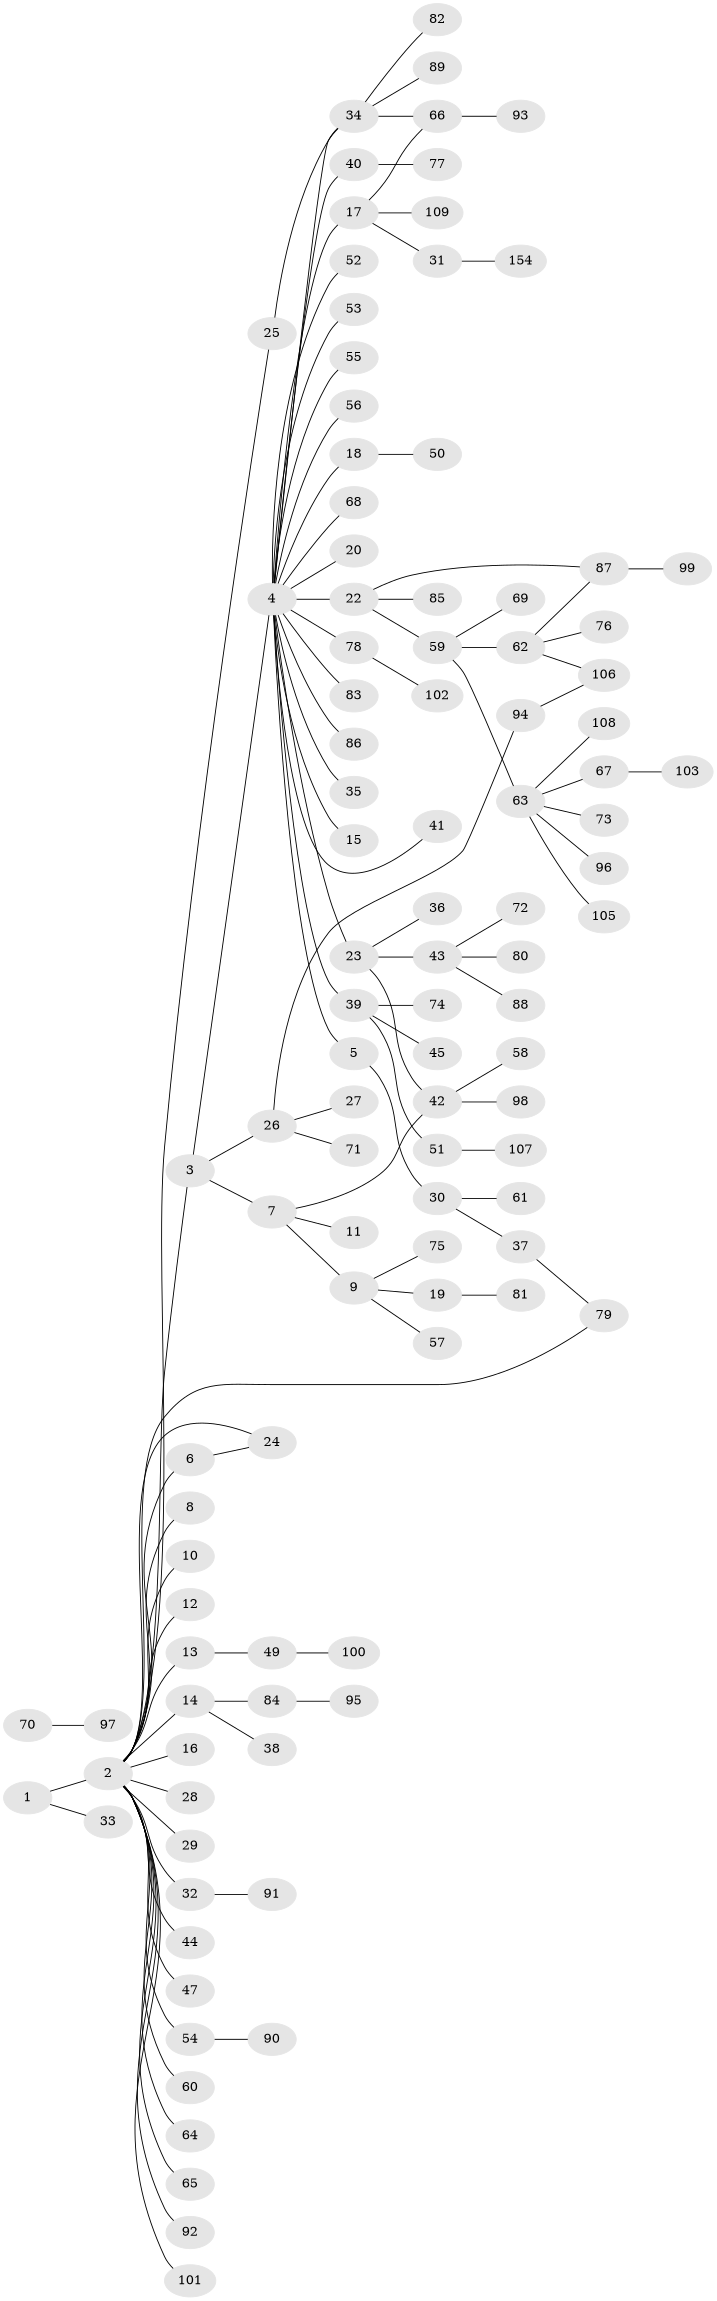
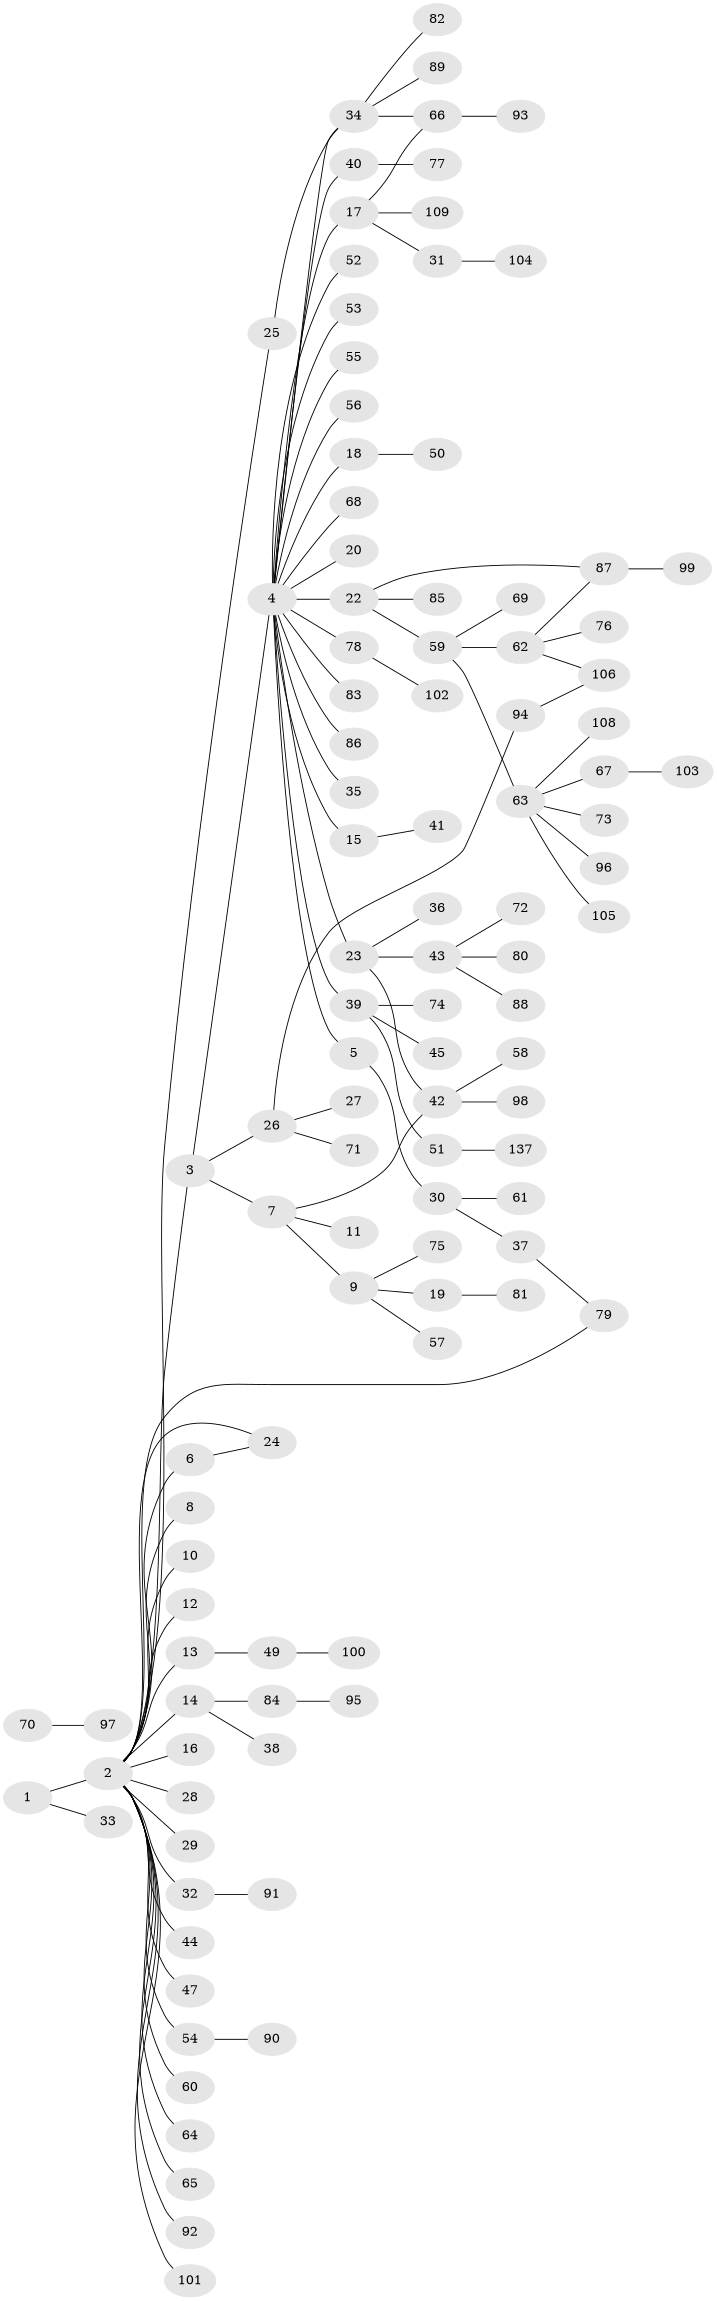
node "154": label "154" -> "104"
edge "4" -- "41": now "15" -- "41"
node "107": label "107" -> "137"
